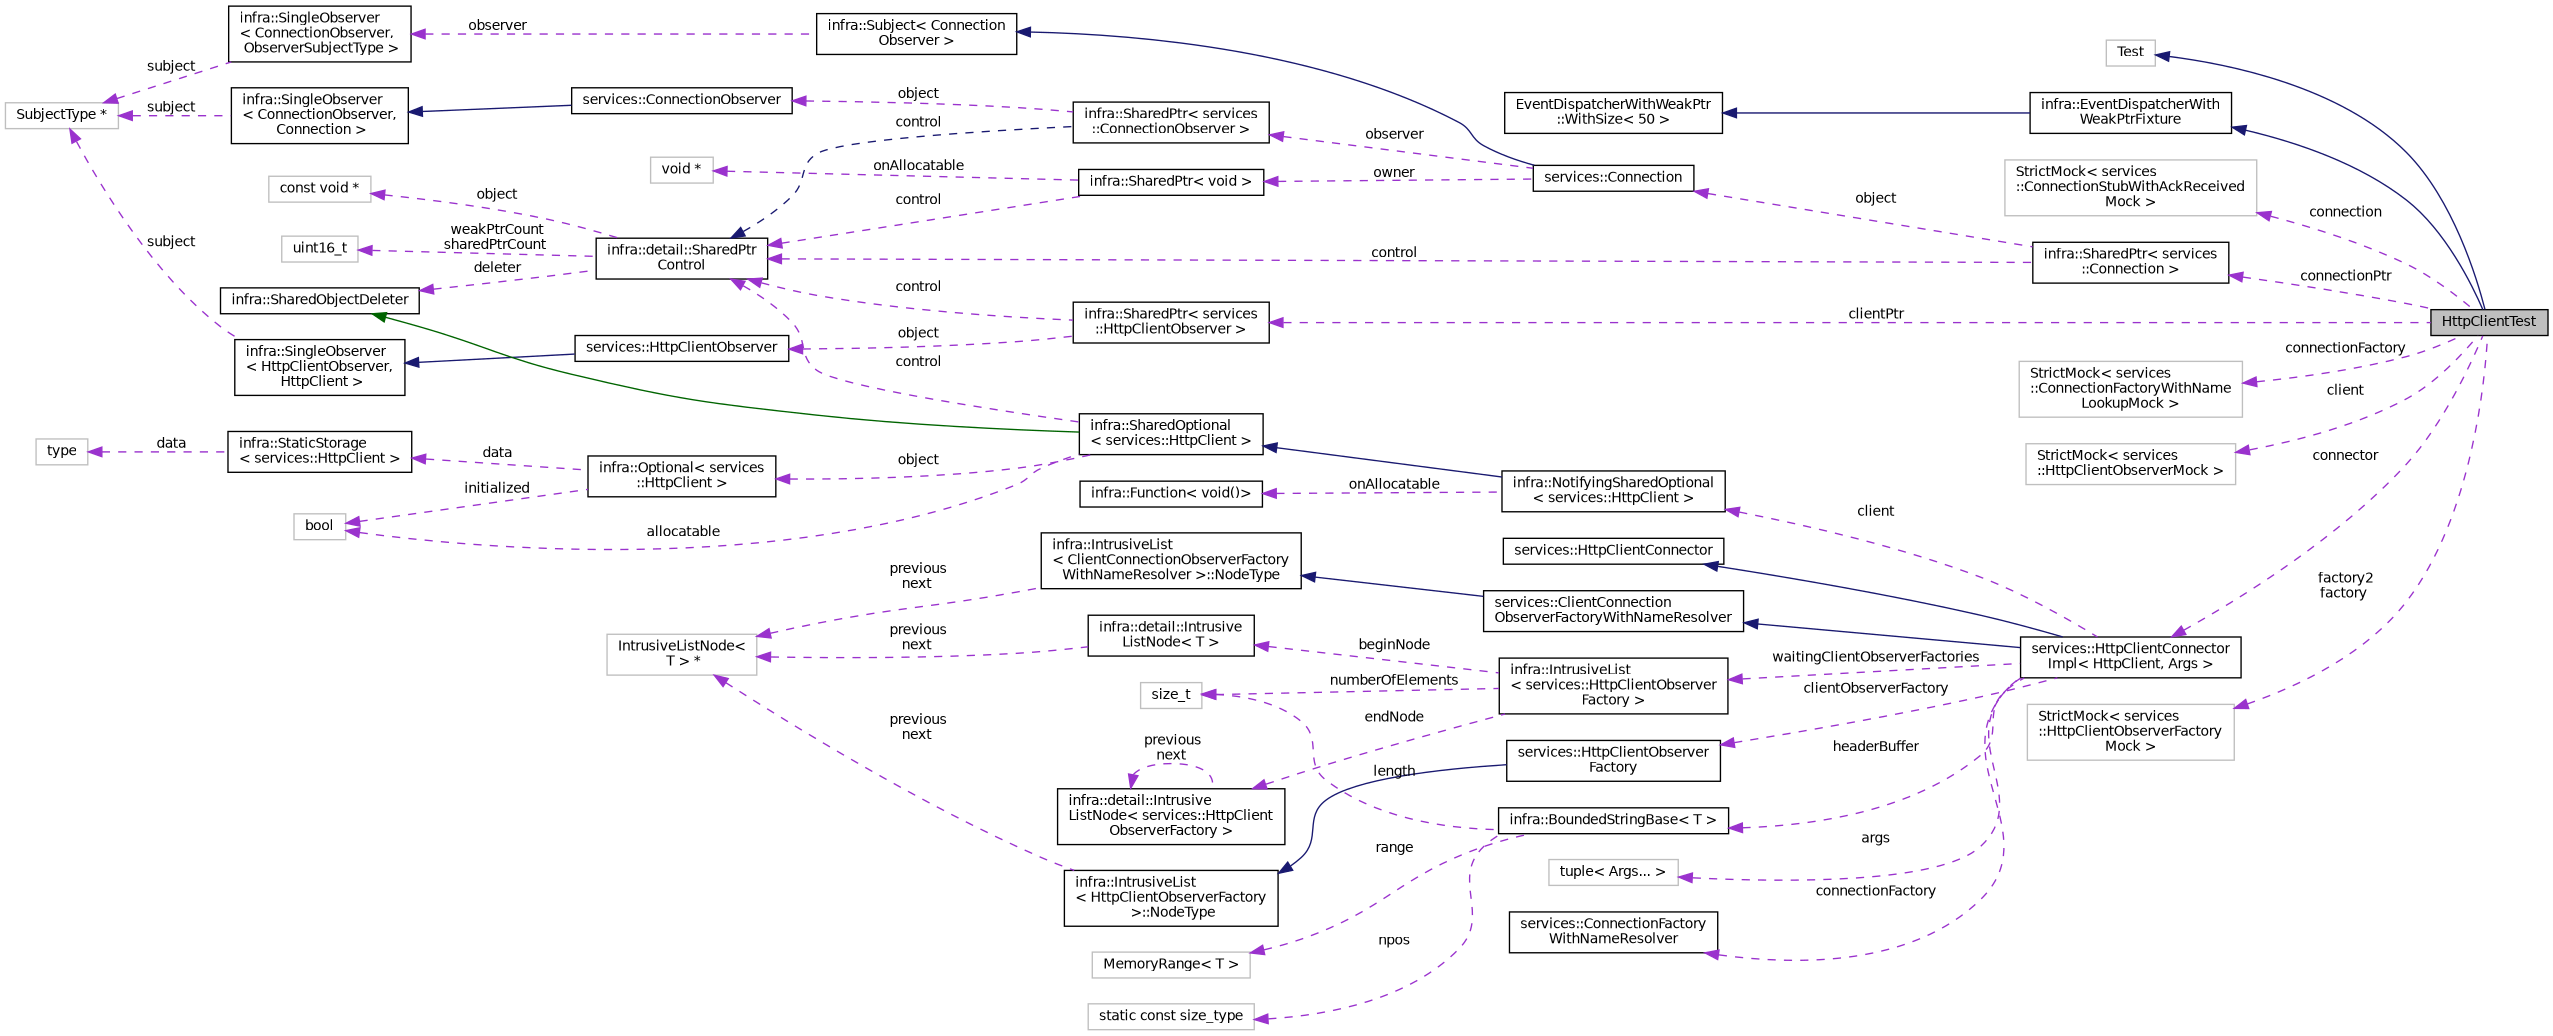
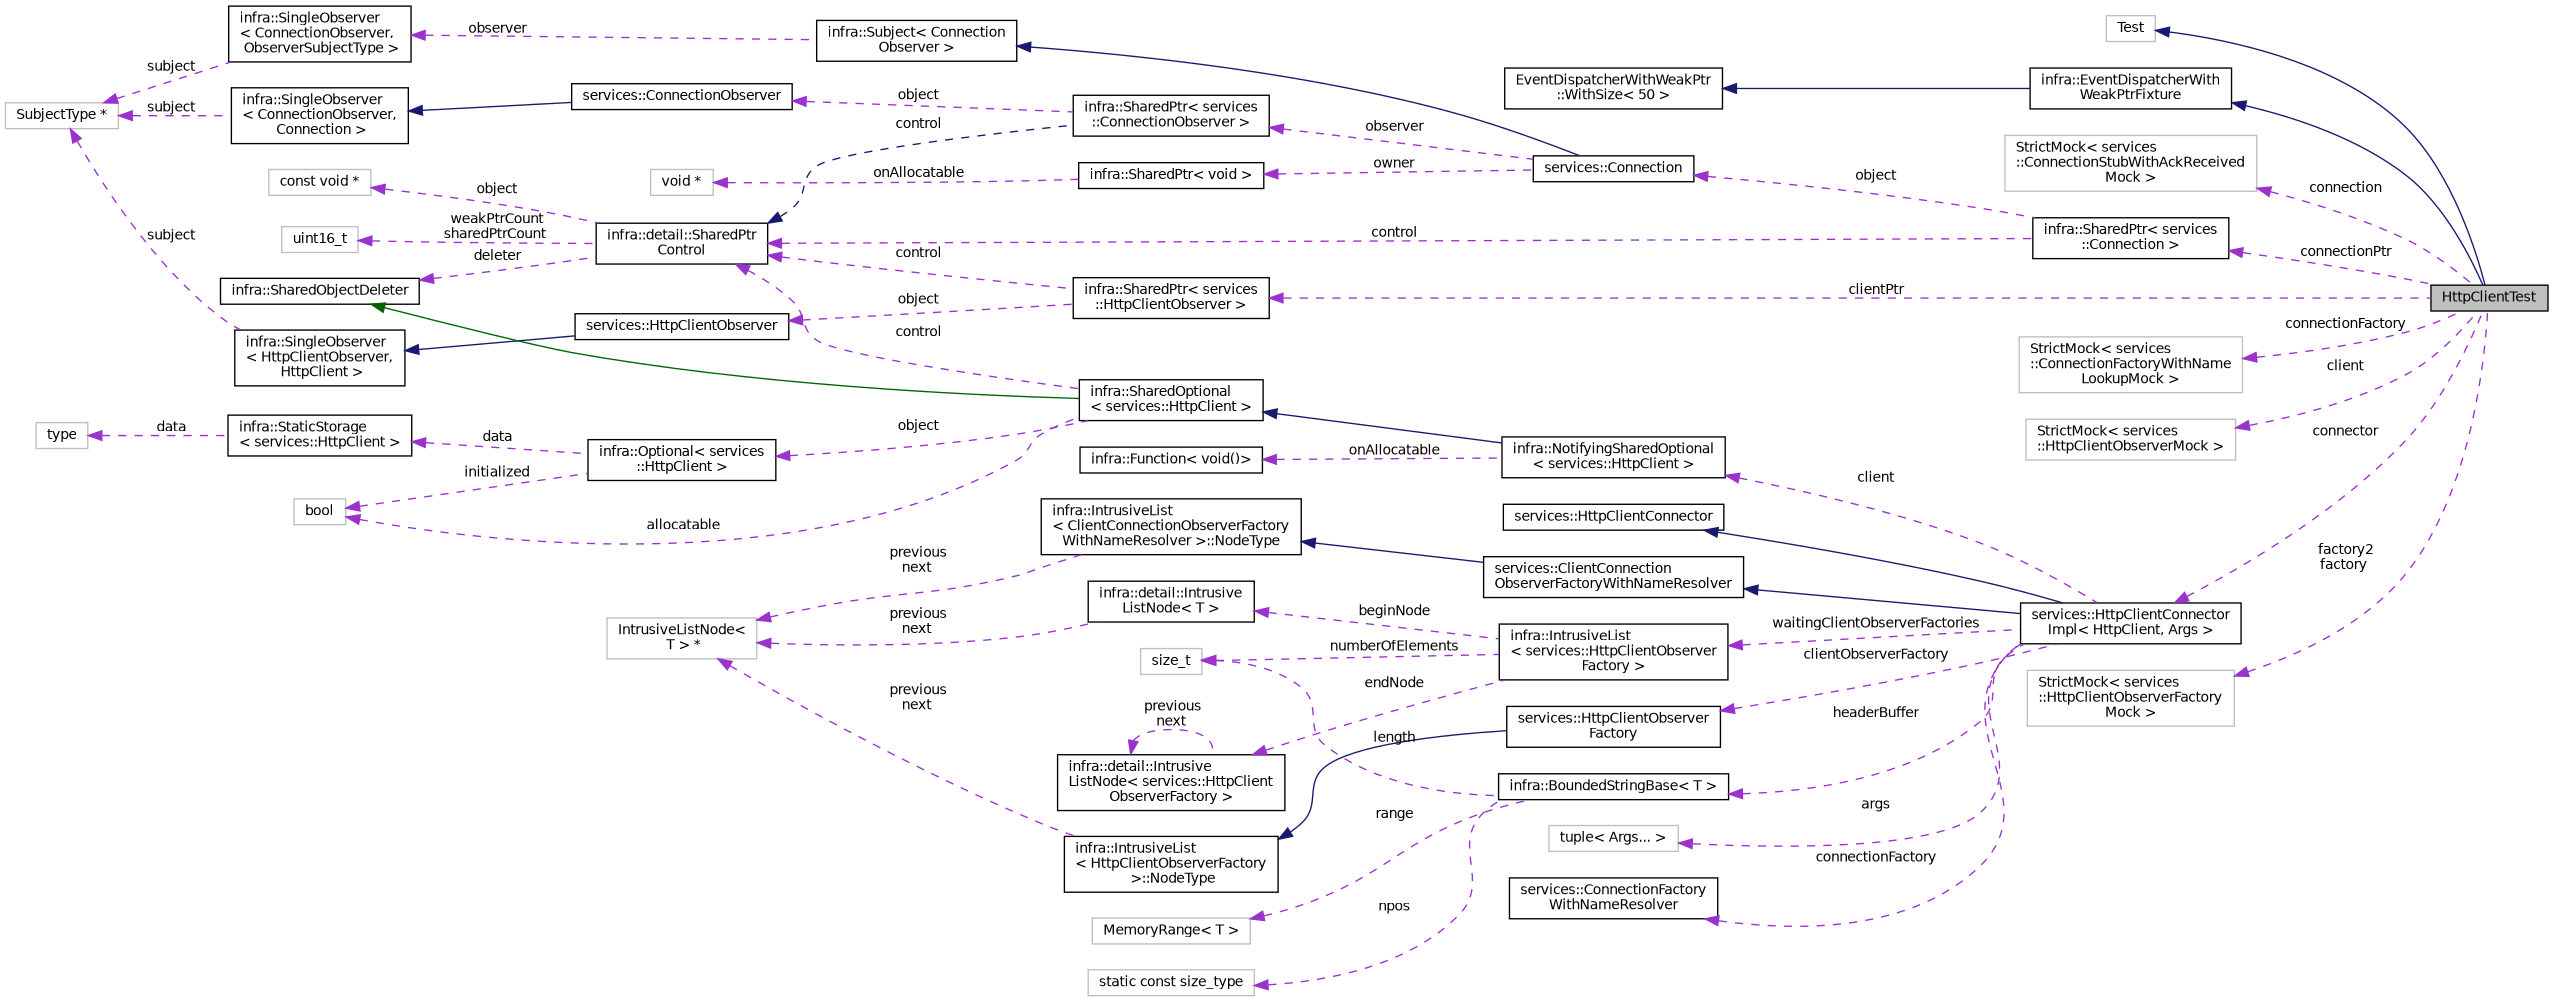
edge "infra::SharedPtr< void >" -> "infra::detail::SharedPtr Control": removed, label "control"
